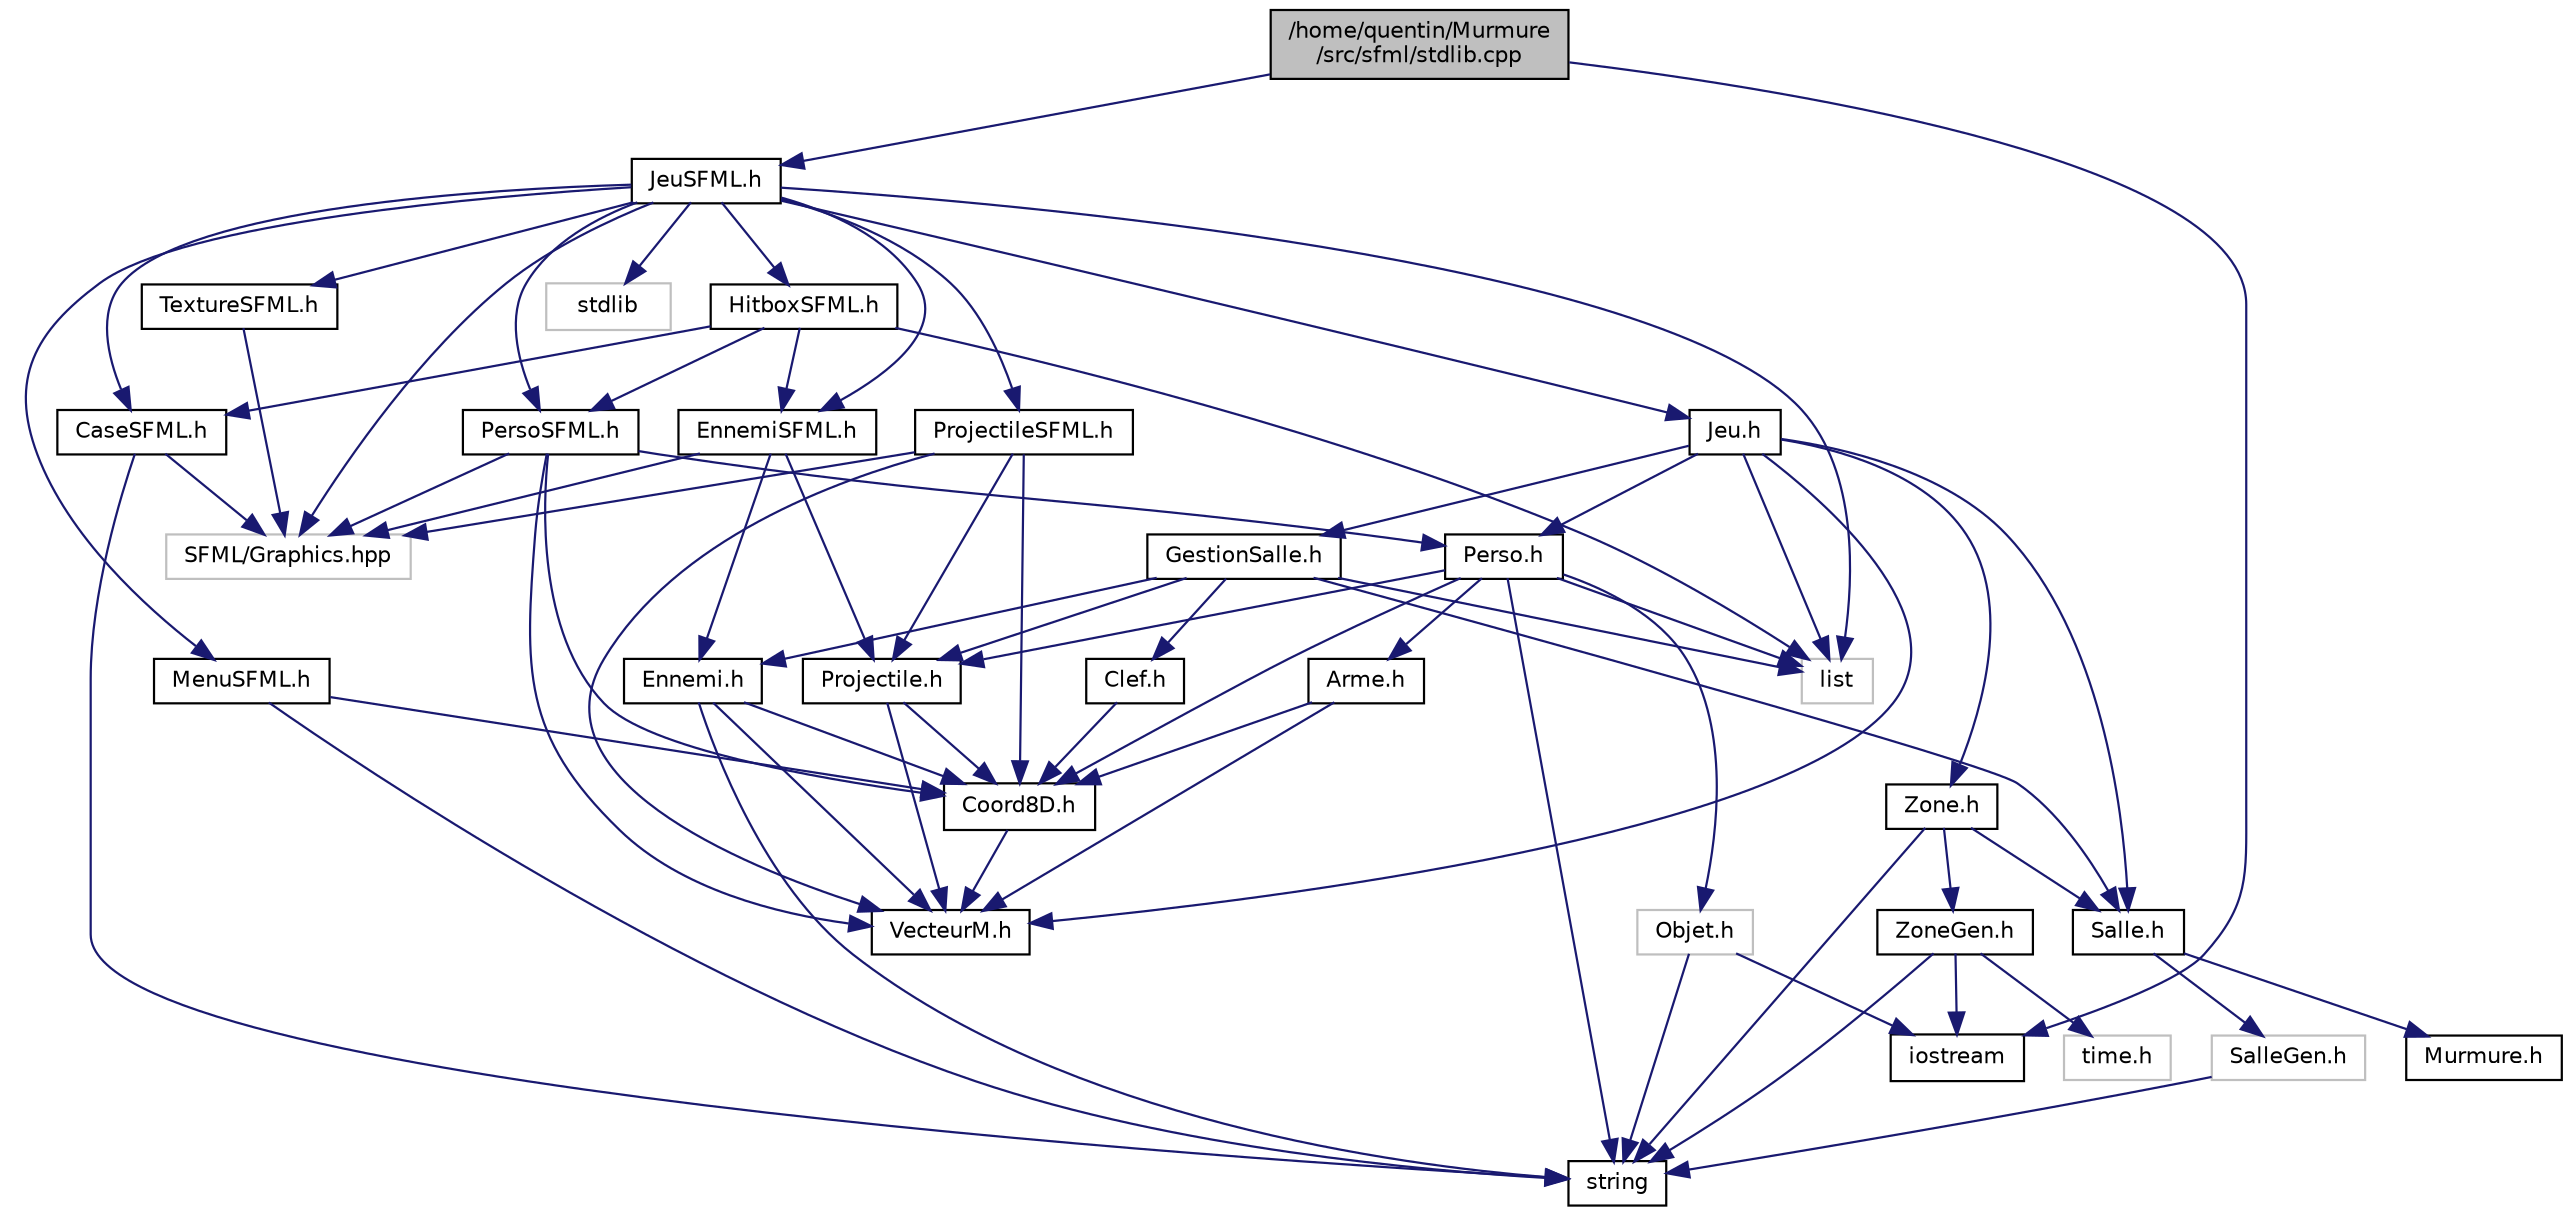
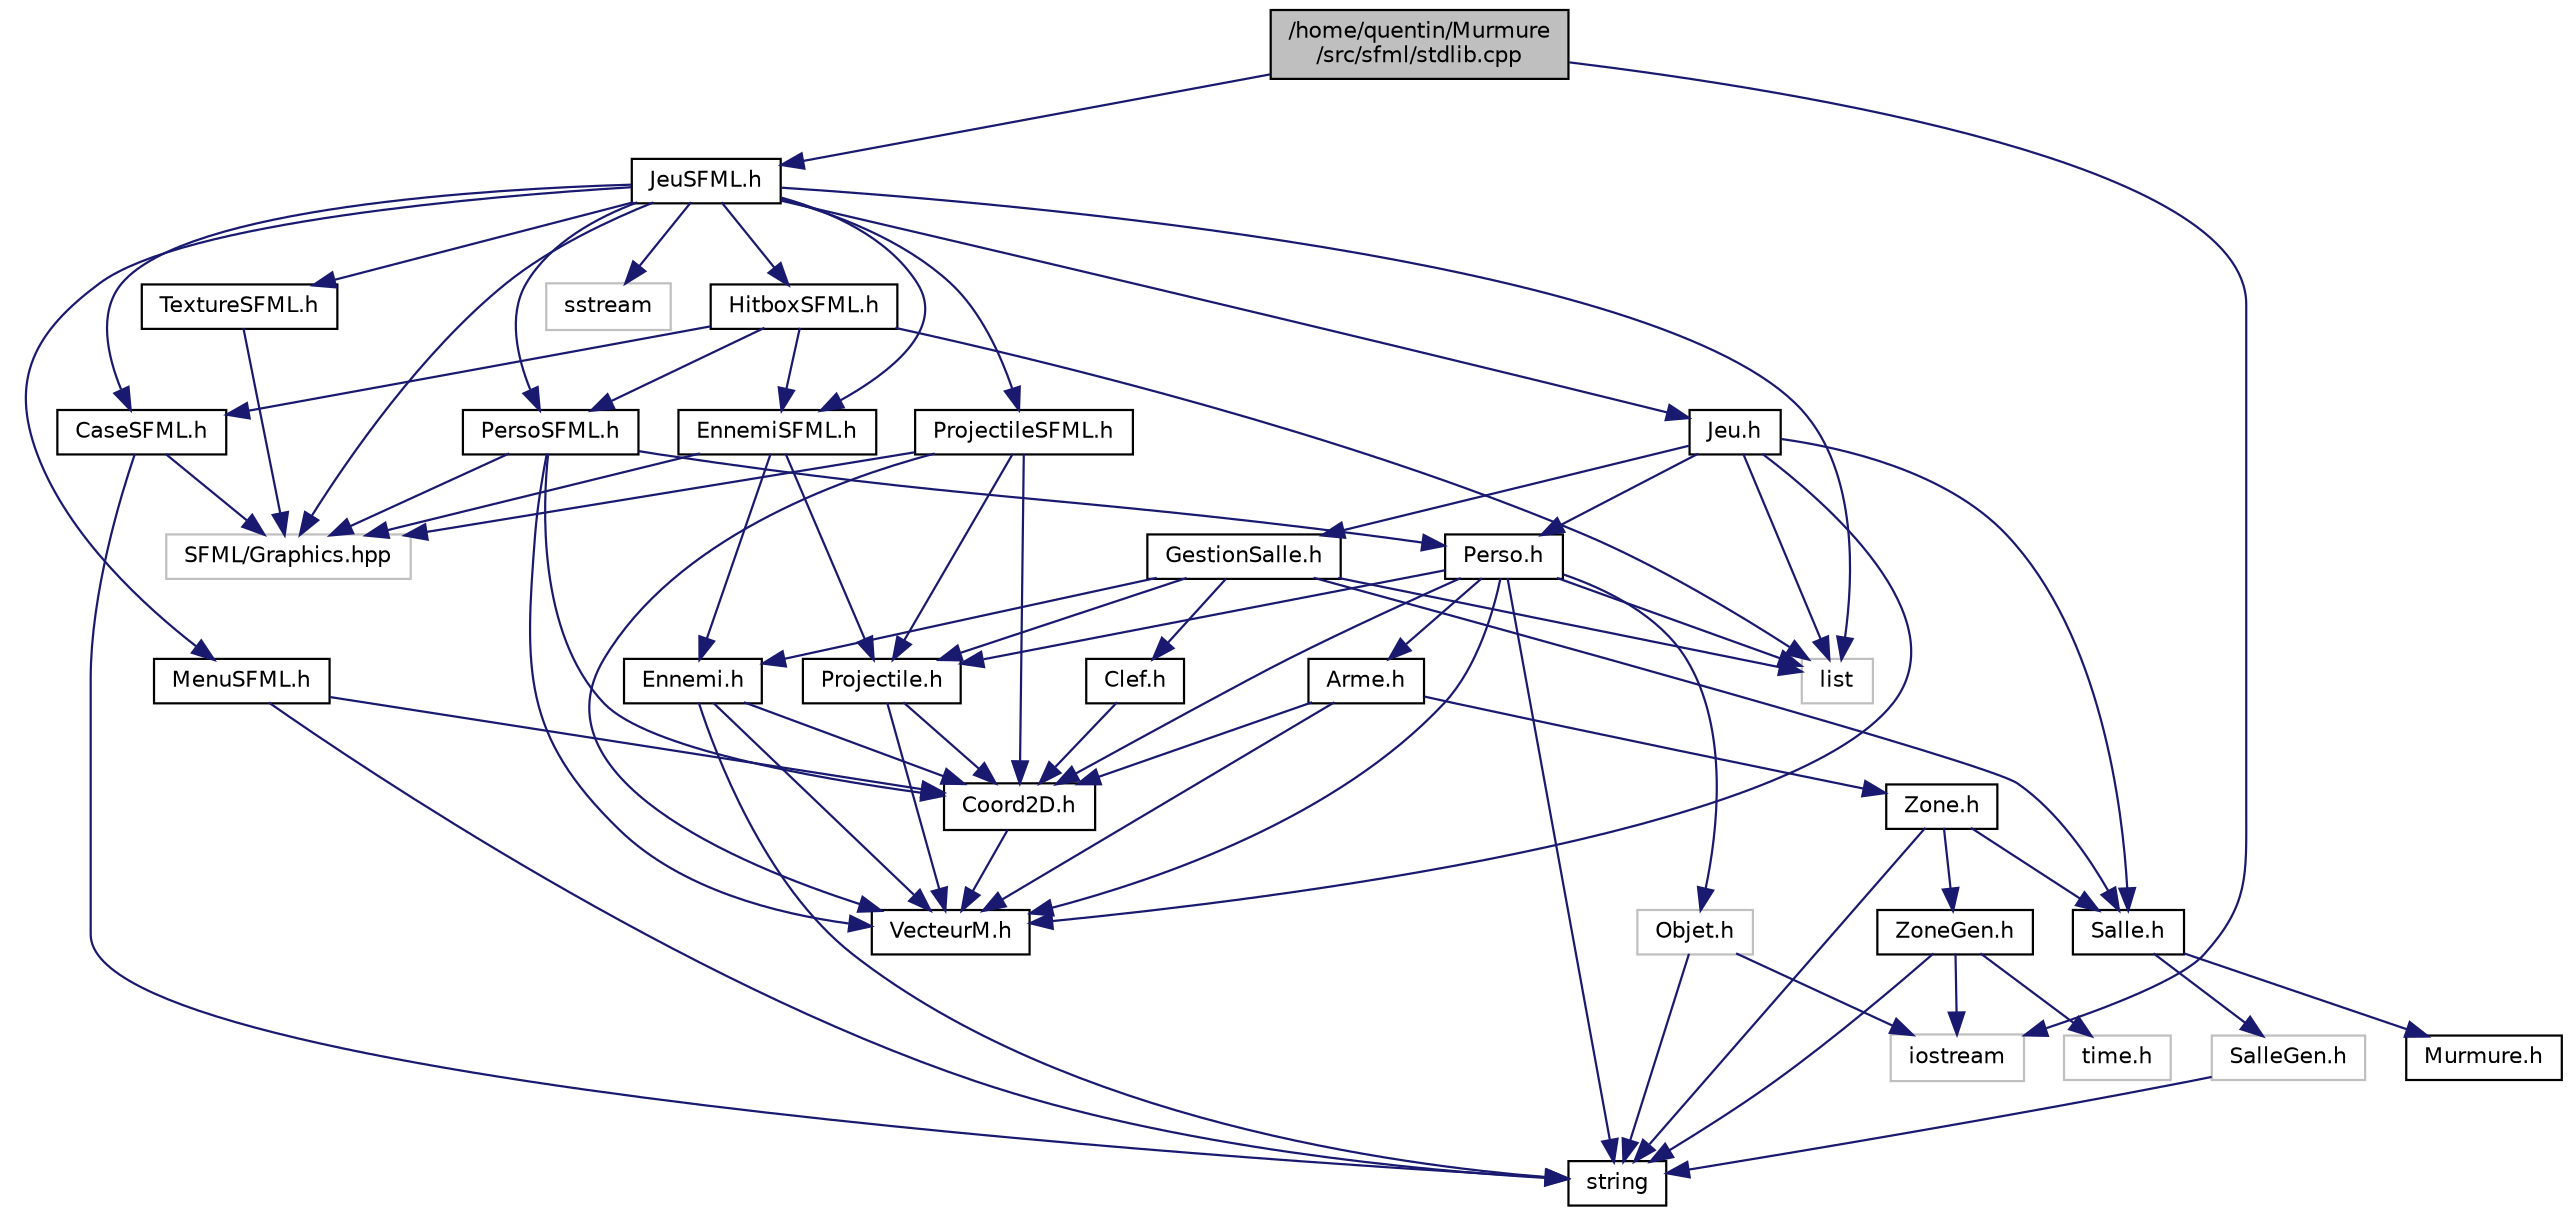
node "stdlib": label "stdlib" -> "sstream"
edge "Jeu.h" -> "Zone.h": now "Arme.h" -> "Zone.h"
edge "Perso.h" -> "VecteurM.h": added
node "Coord8D.h": label "Coord8D.h" -> "Coord2D.h"
node "iostream": color black -> grey75
